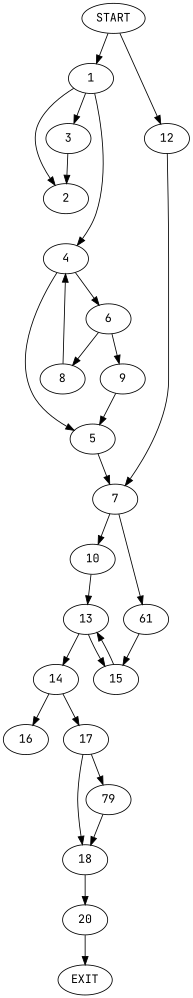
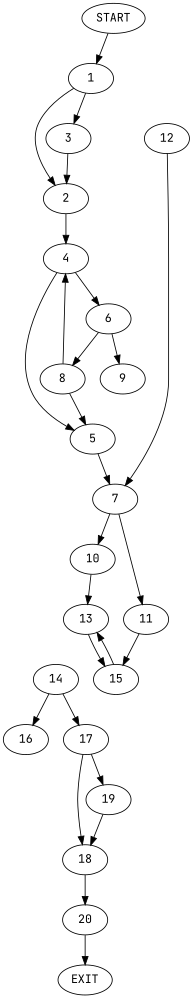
edge "START" -> "12": removed
edge "1" -> "4": now "2" -> "4"
edge "9" -> "5": now "8" -> "5"
node "61": label "61" -> "11"
edge "13" -> "14": removed
node "79": label "79" -> "19"
